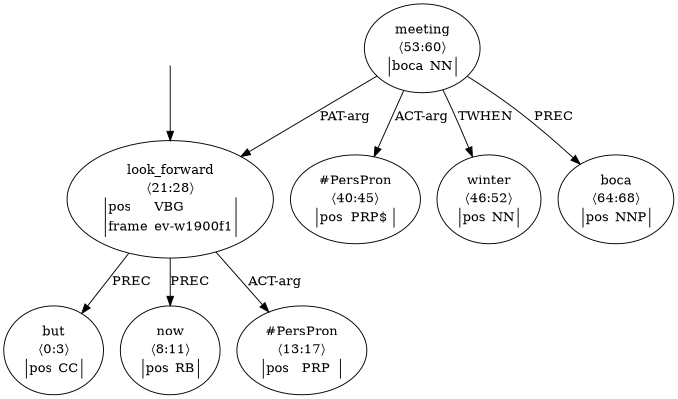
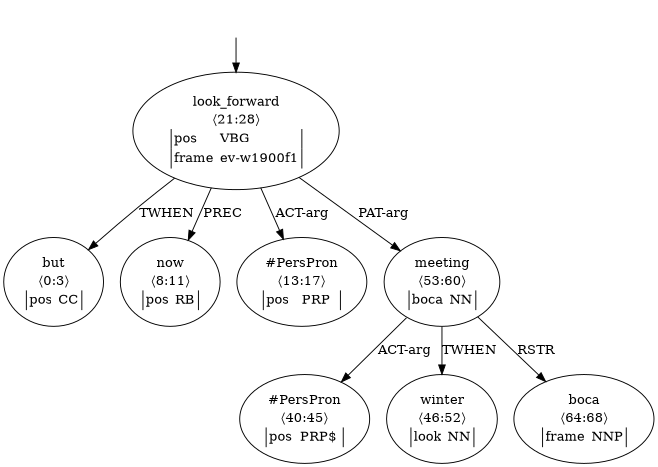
edge "meeting" -> "look_forward": reversed
edge "meeting" -> "boca": label "PREC" -> "RSTR"
node "winter": text "pos" -> "look"
node "boca": text "pos" -> "frame"
edge "look_forward" -> "but": label "PREC" -> "TWHEN"
